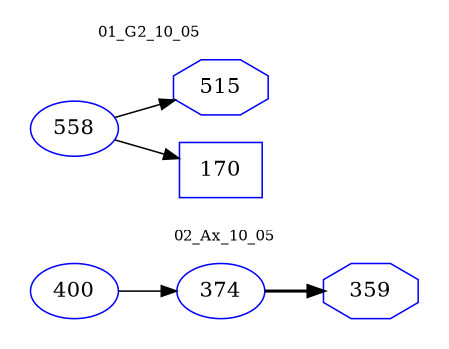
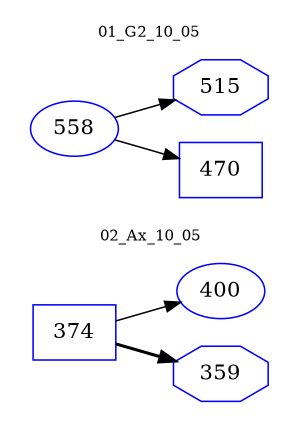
node "170": label "170" -> "470"
edge "400" -> "374": reversed
node "374": shape ellipse -> box
